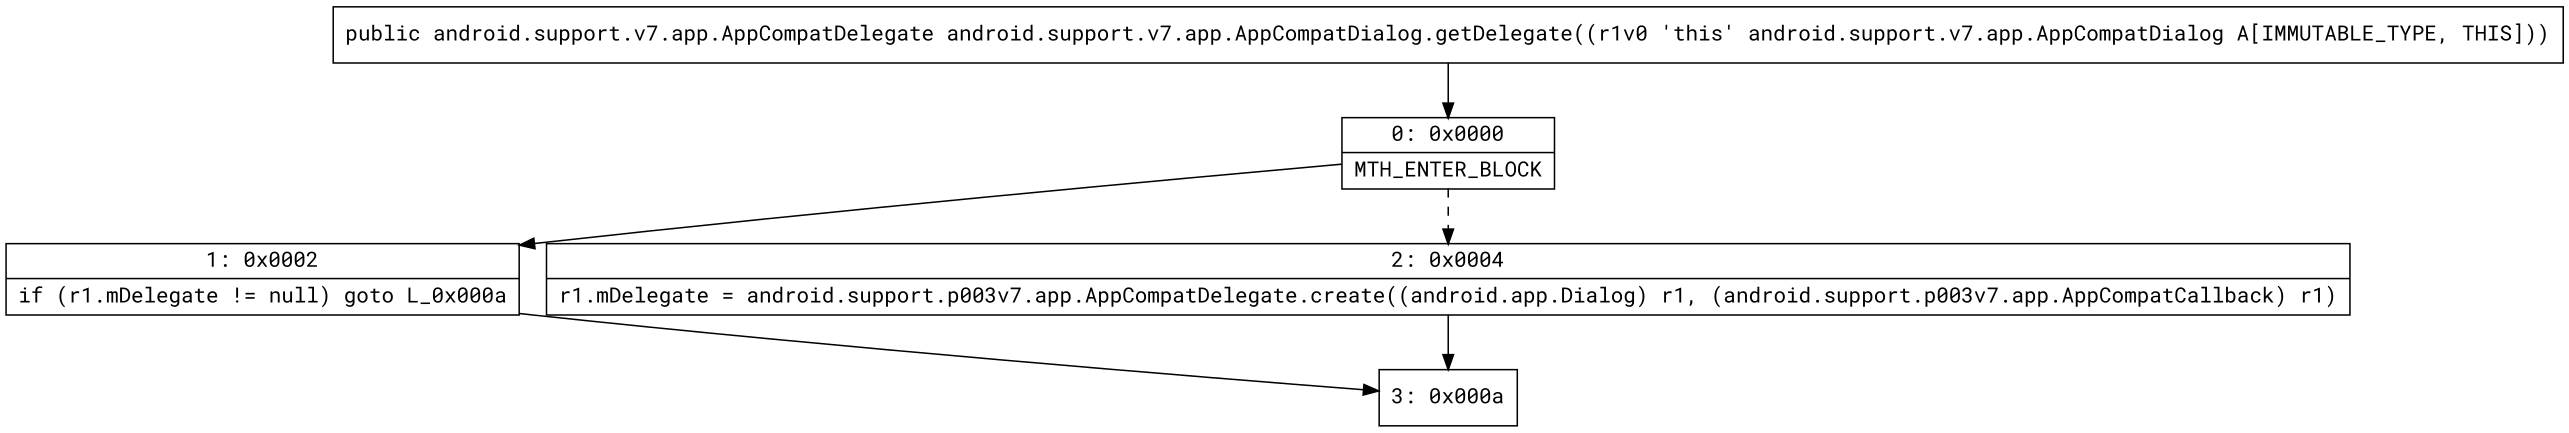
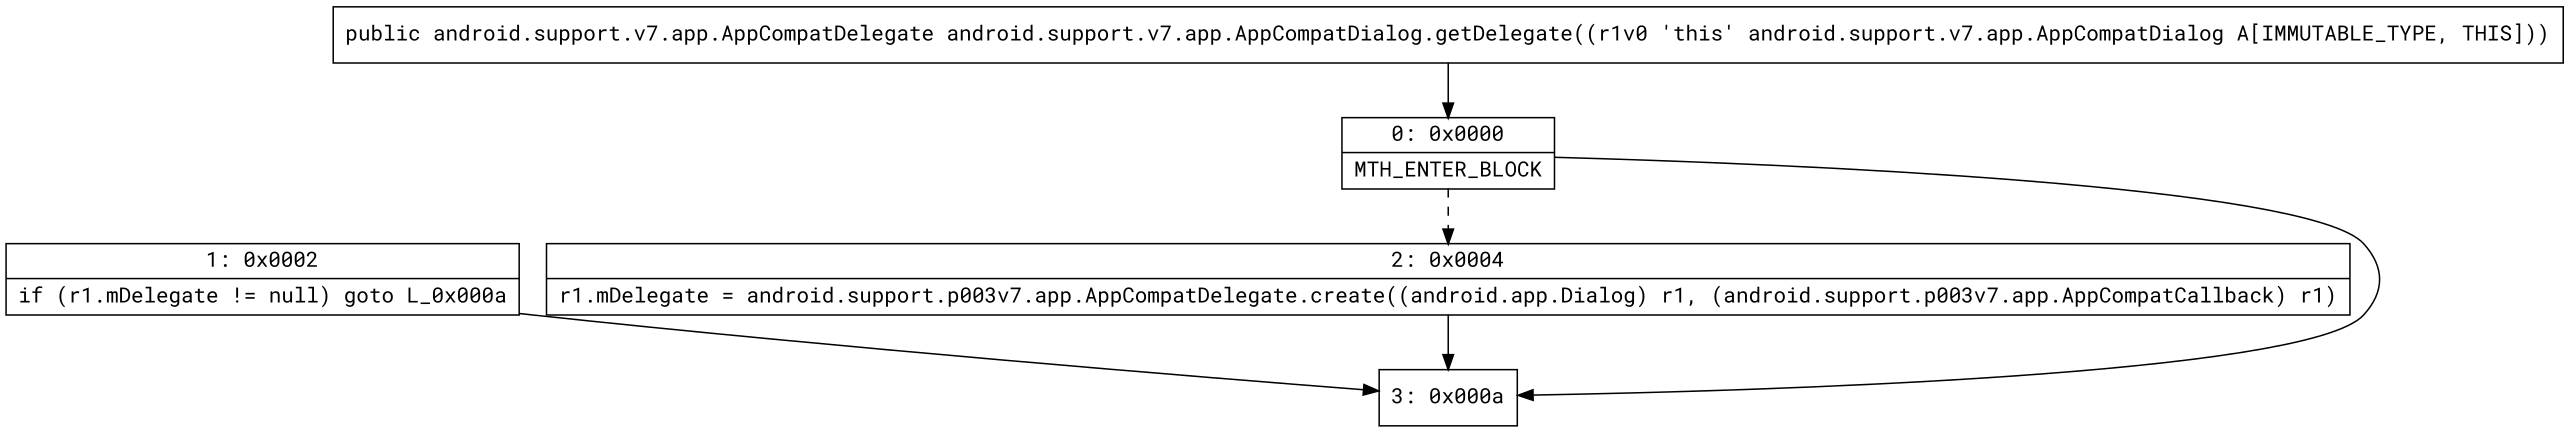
edge "0: 0x0000" -> "1: 0x0002": now "0: 0x0000" -> "3: 0x000a"
